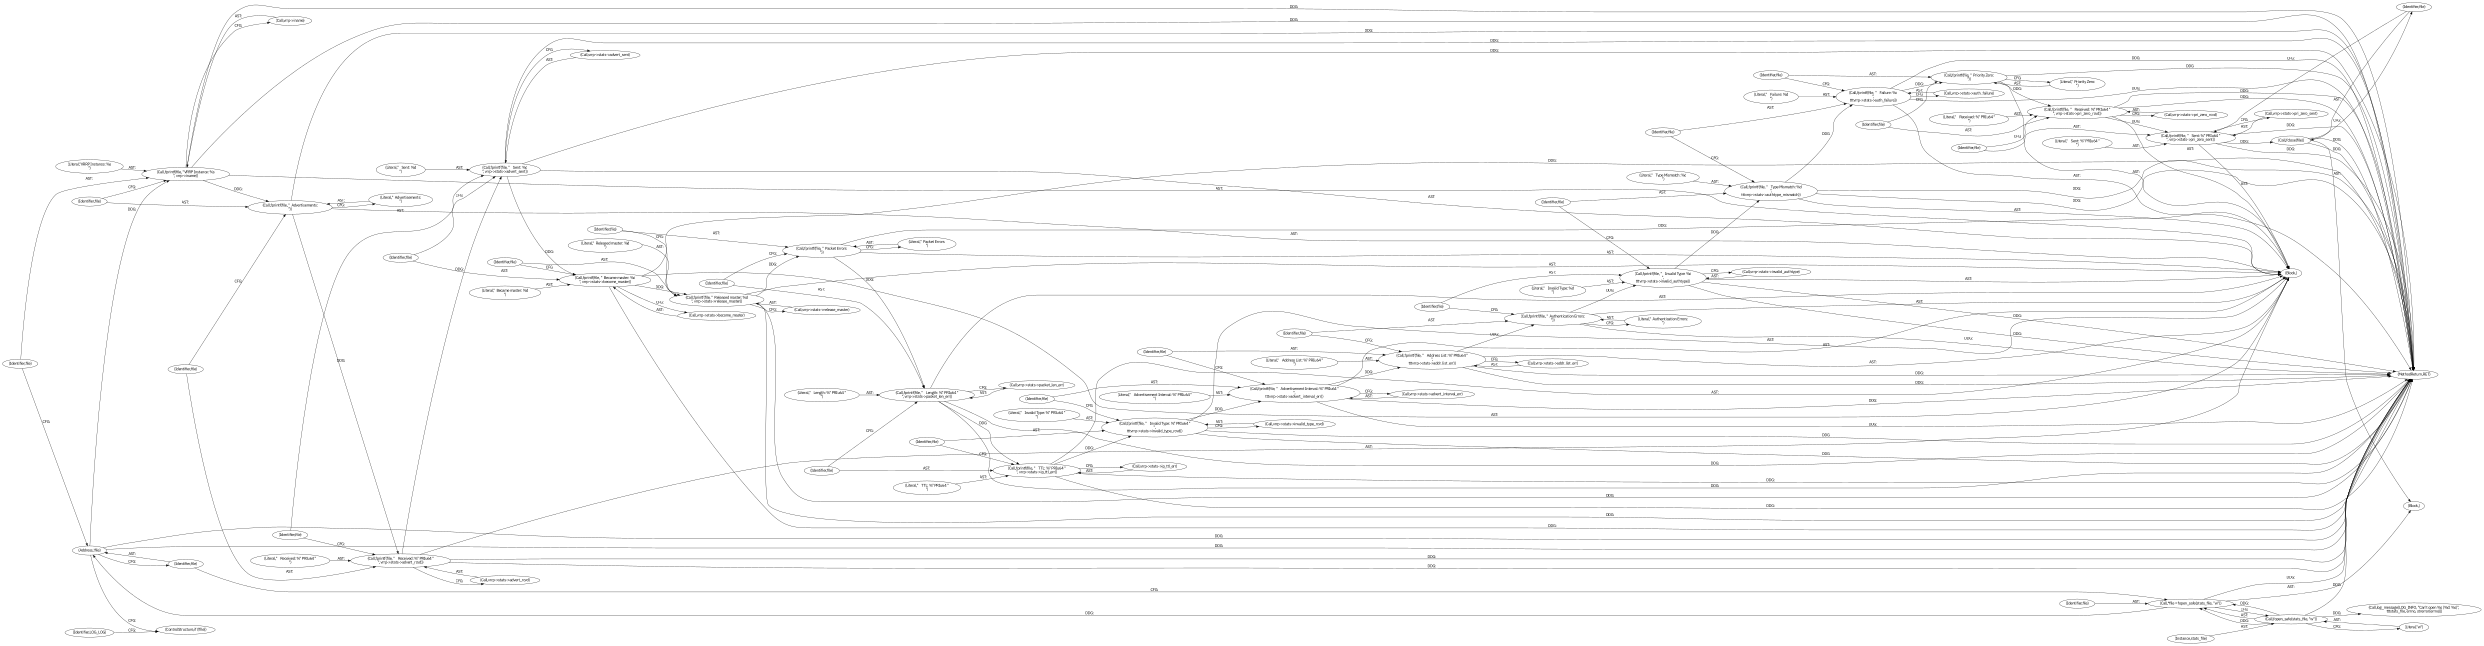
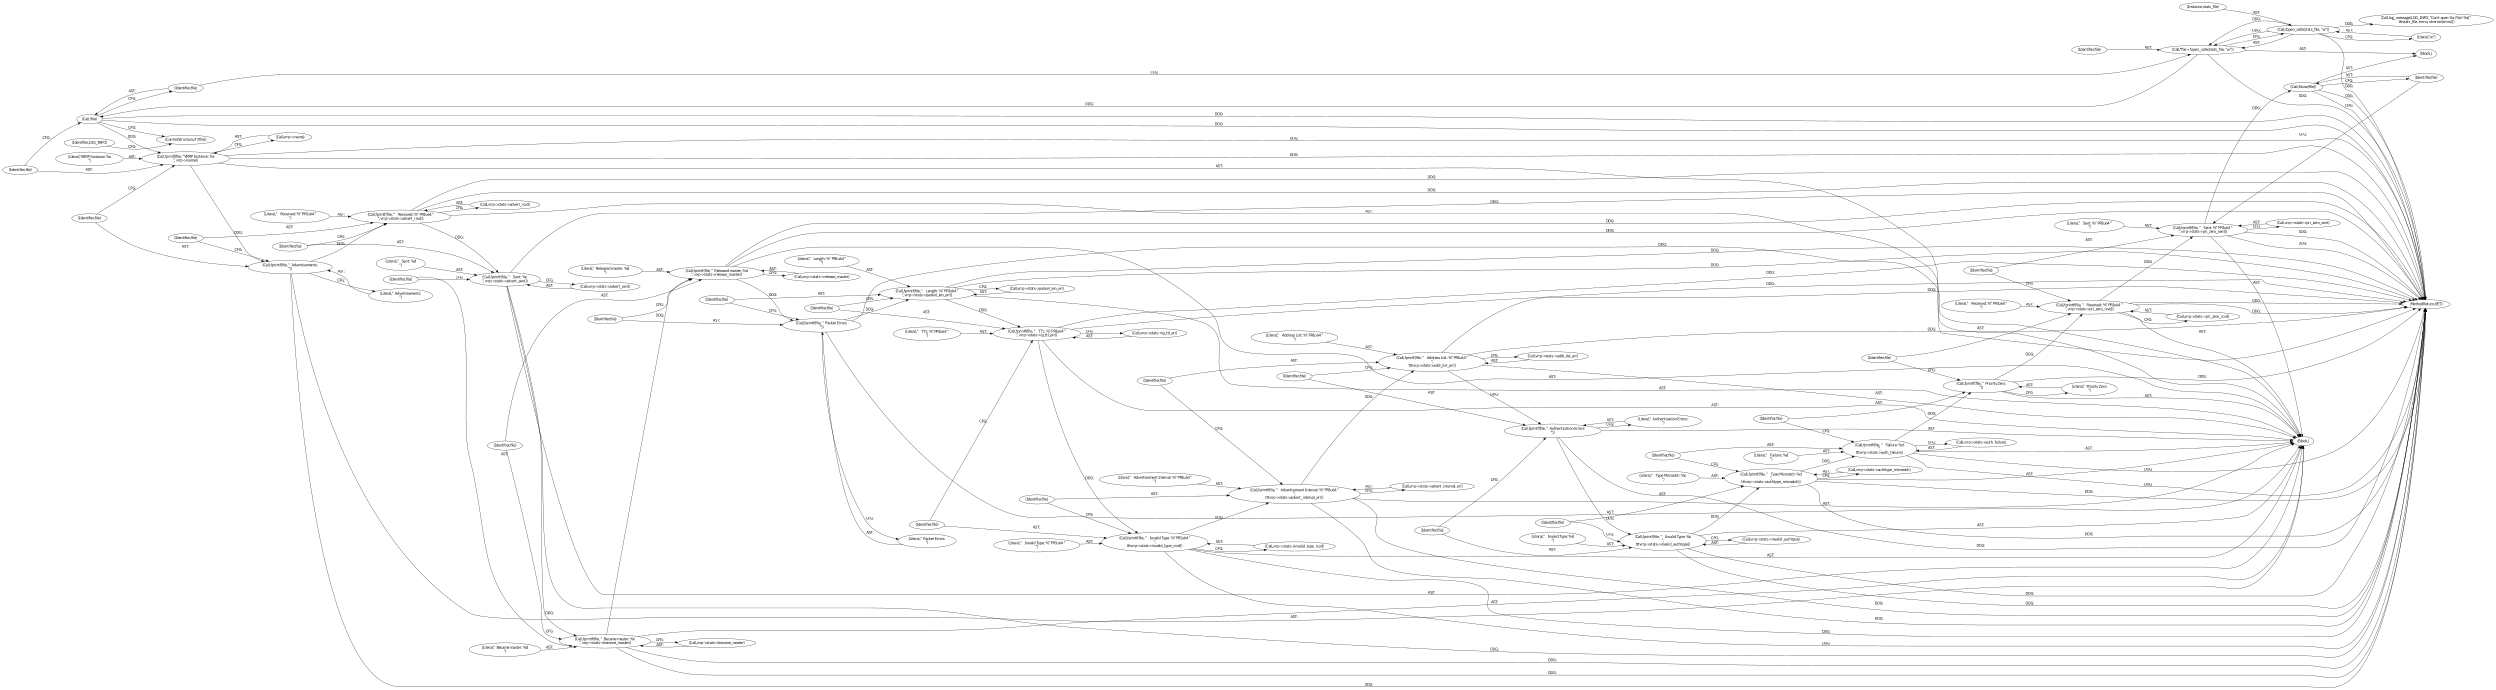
node "(Call,vrrp->stats->authtype_mismatch)": added
node "(Address,!file)": label "(Address,!file)" -> "(Call,!file)"
node "(Identifier,LOG_LOG)": label "(Identifier,LOG_LOG)" -> "(Identifier,LOG_INFO)"
